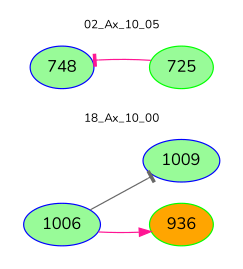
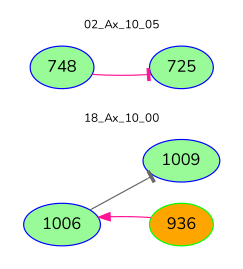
edge "725" -> "748": reversed
node "725": color green -> blue
edge "1006" -> "936": reversed
